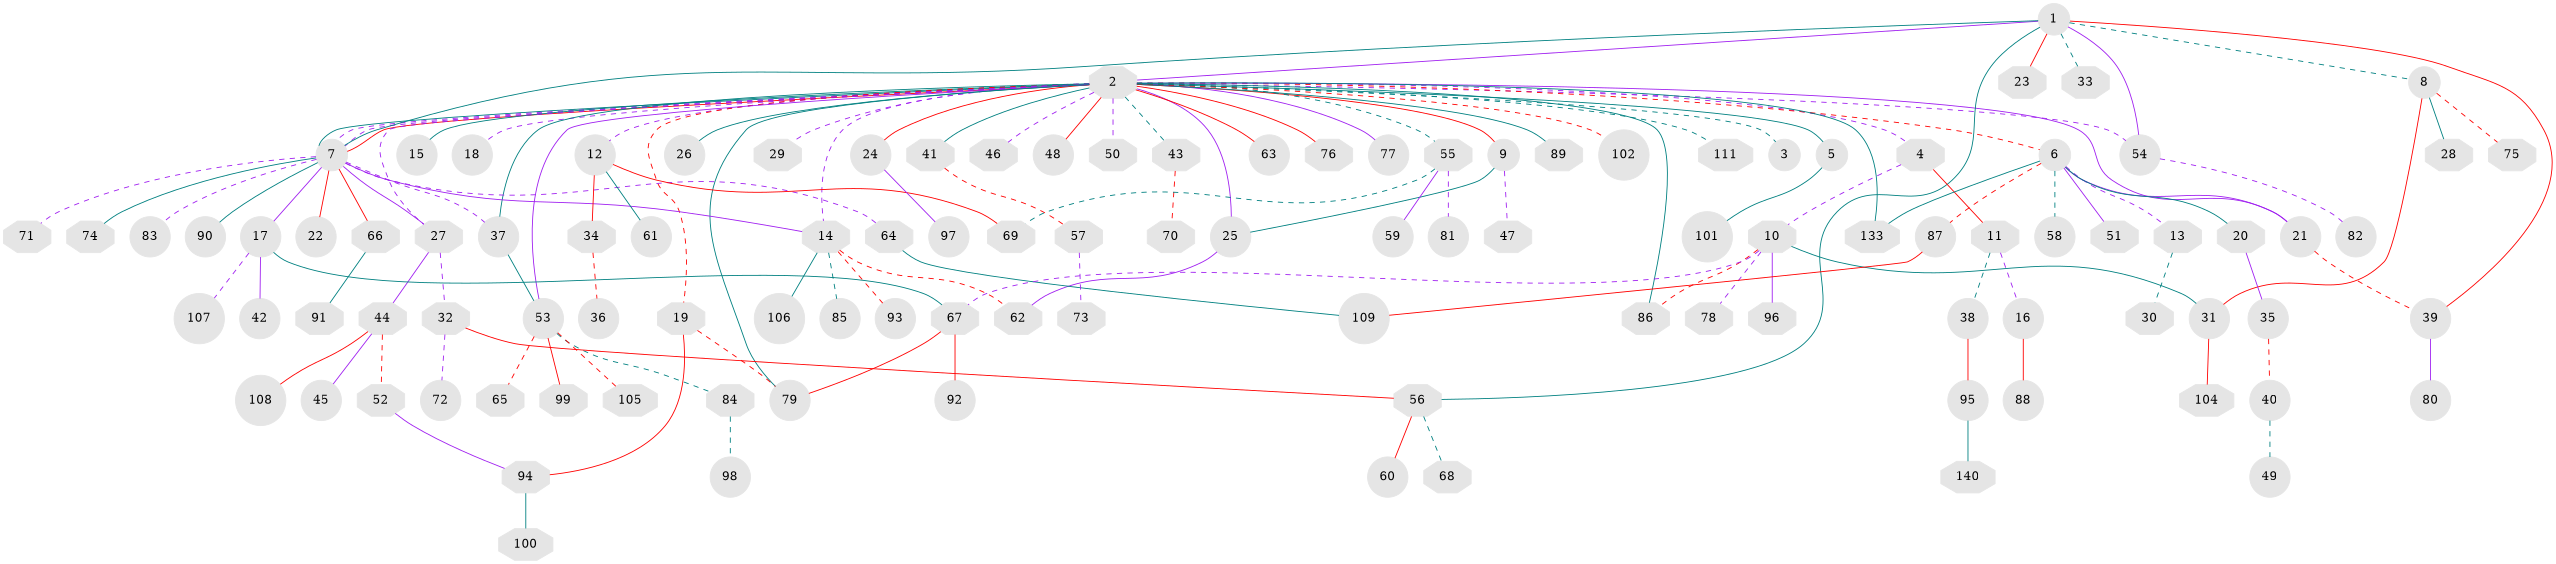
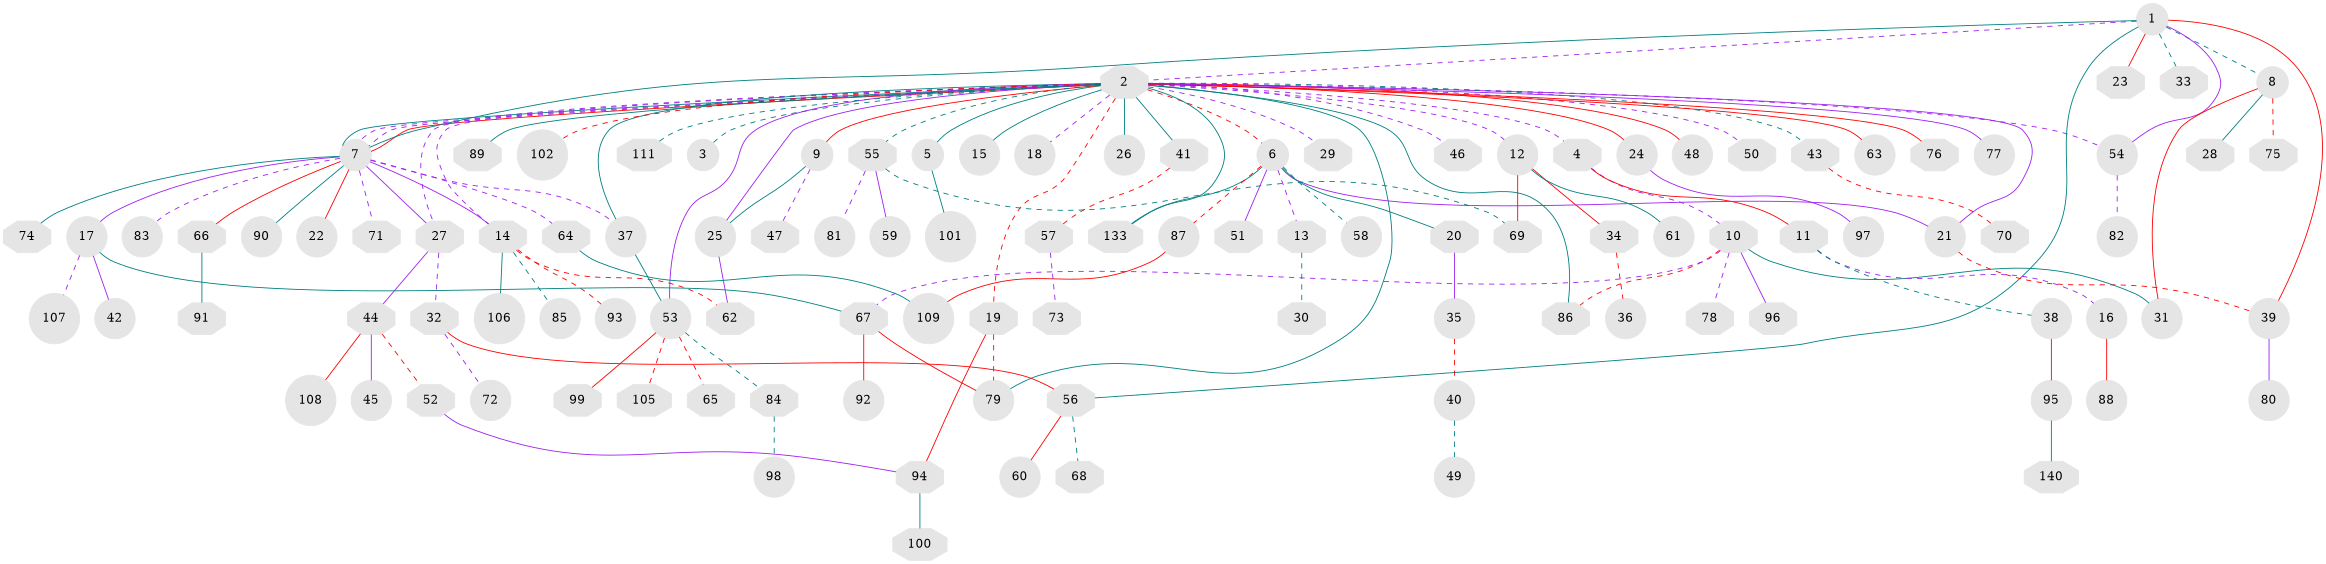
edge "1" -- "2": style solid -> dashed
node "104": removed
